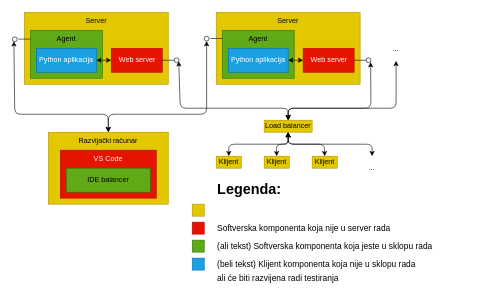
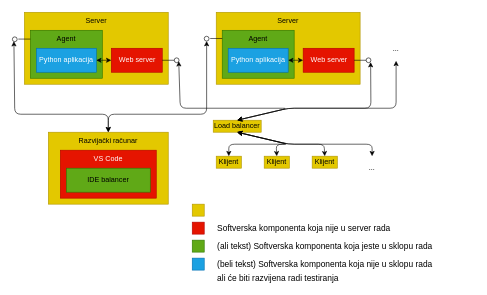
node "Load balancer": moved (288, 126) -> (237, 126)
node "Legenda:": removed
node "(beli tekst) Klijent komponenta koja nije u sklopu rada": label "(beli tekst) Klijent komponenta koja nije u sklopu rada" -> "(beli tekst) Softverska komponenta koja nije u sklopu rada"
